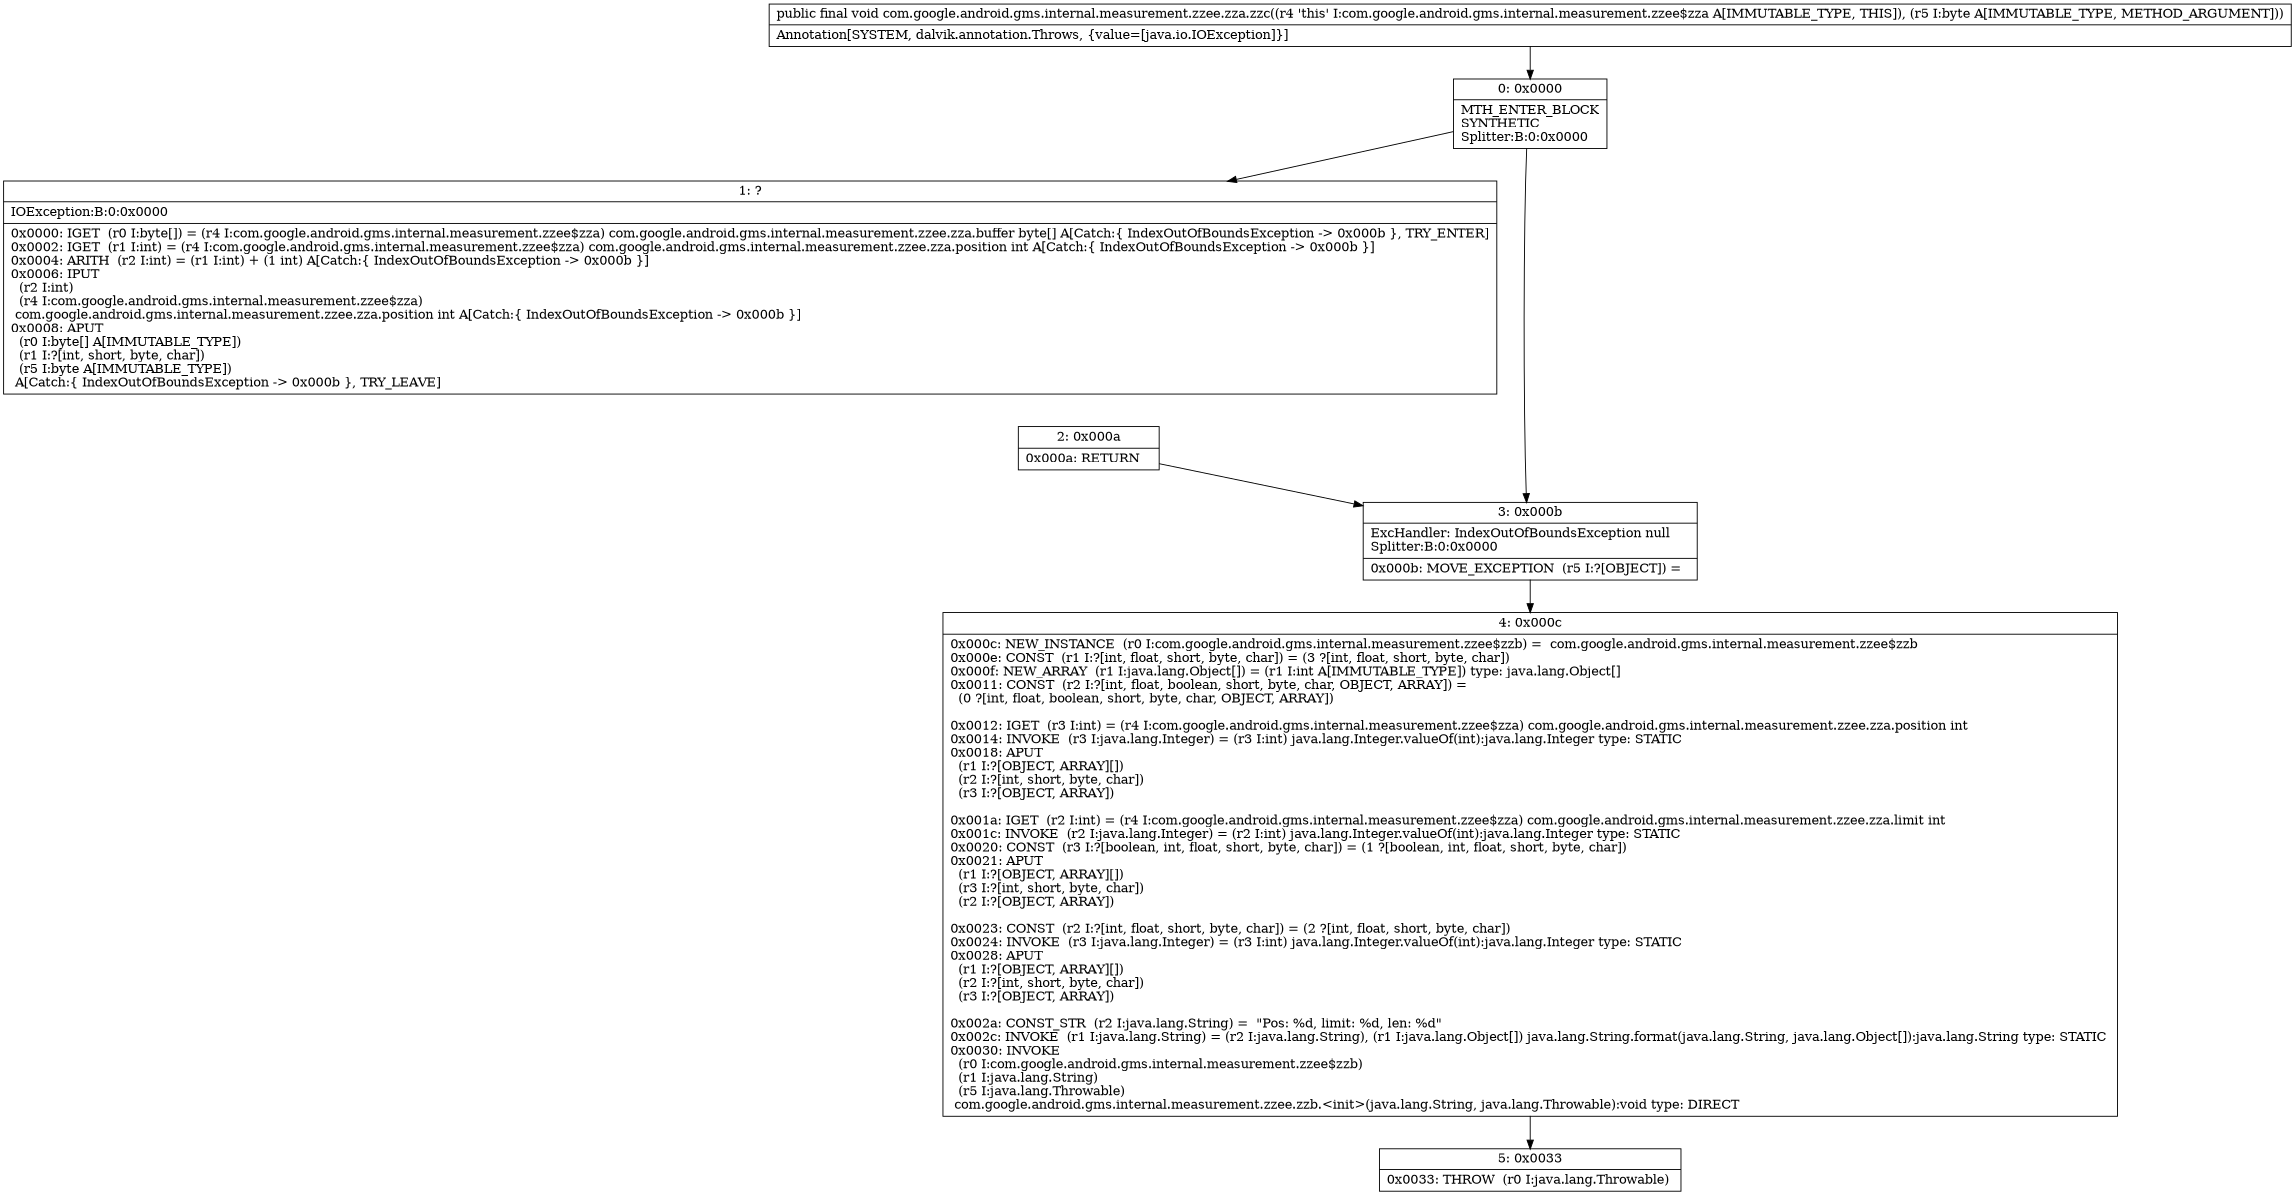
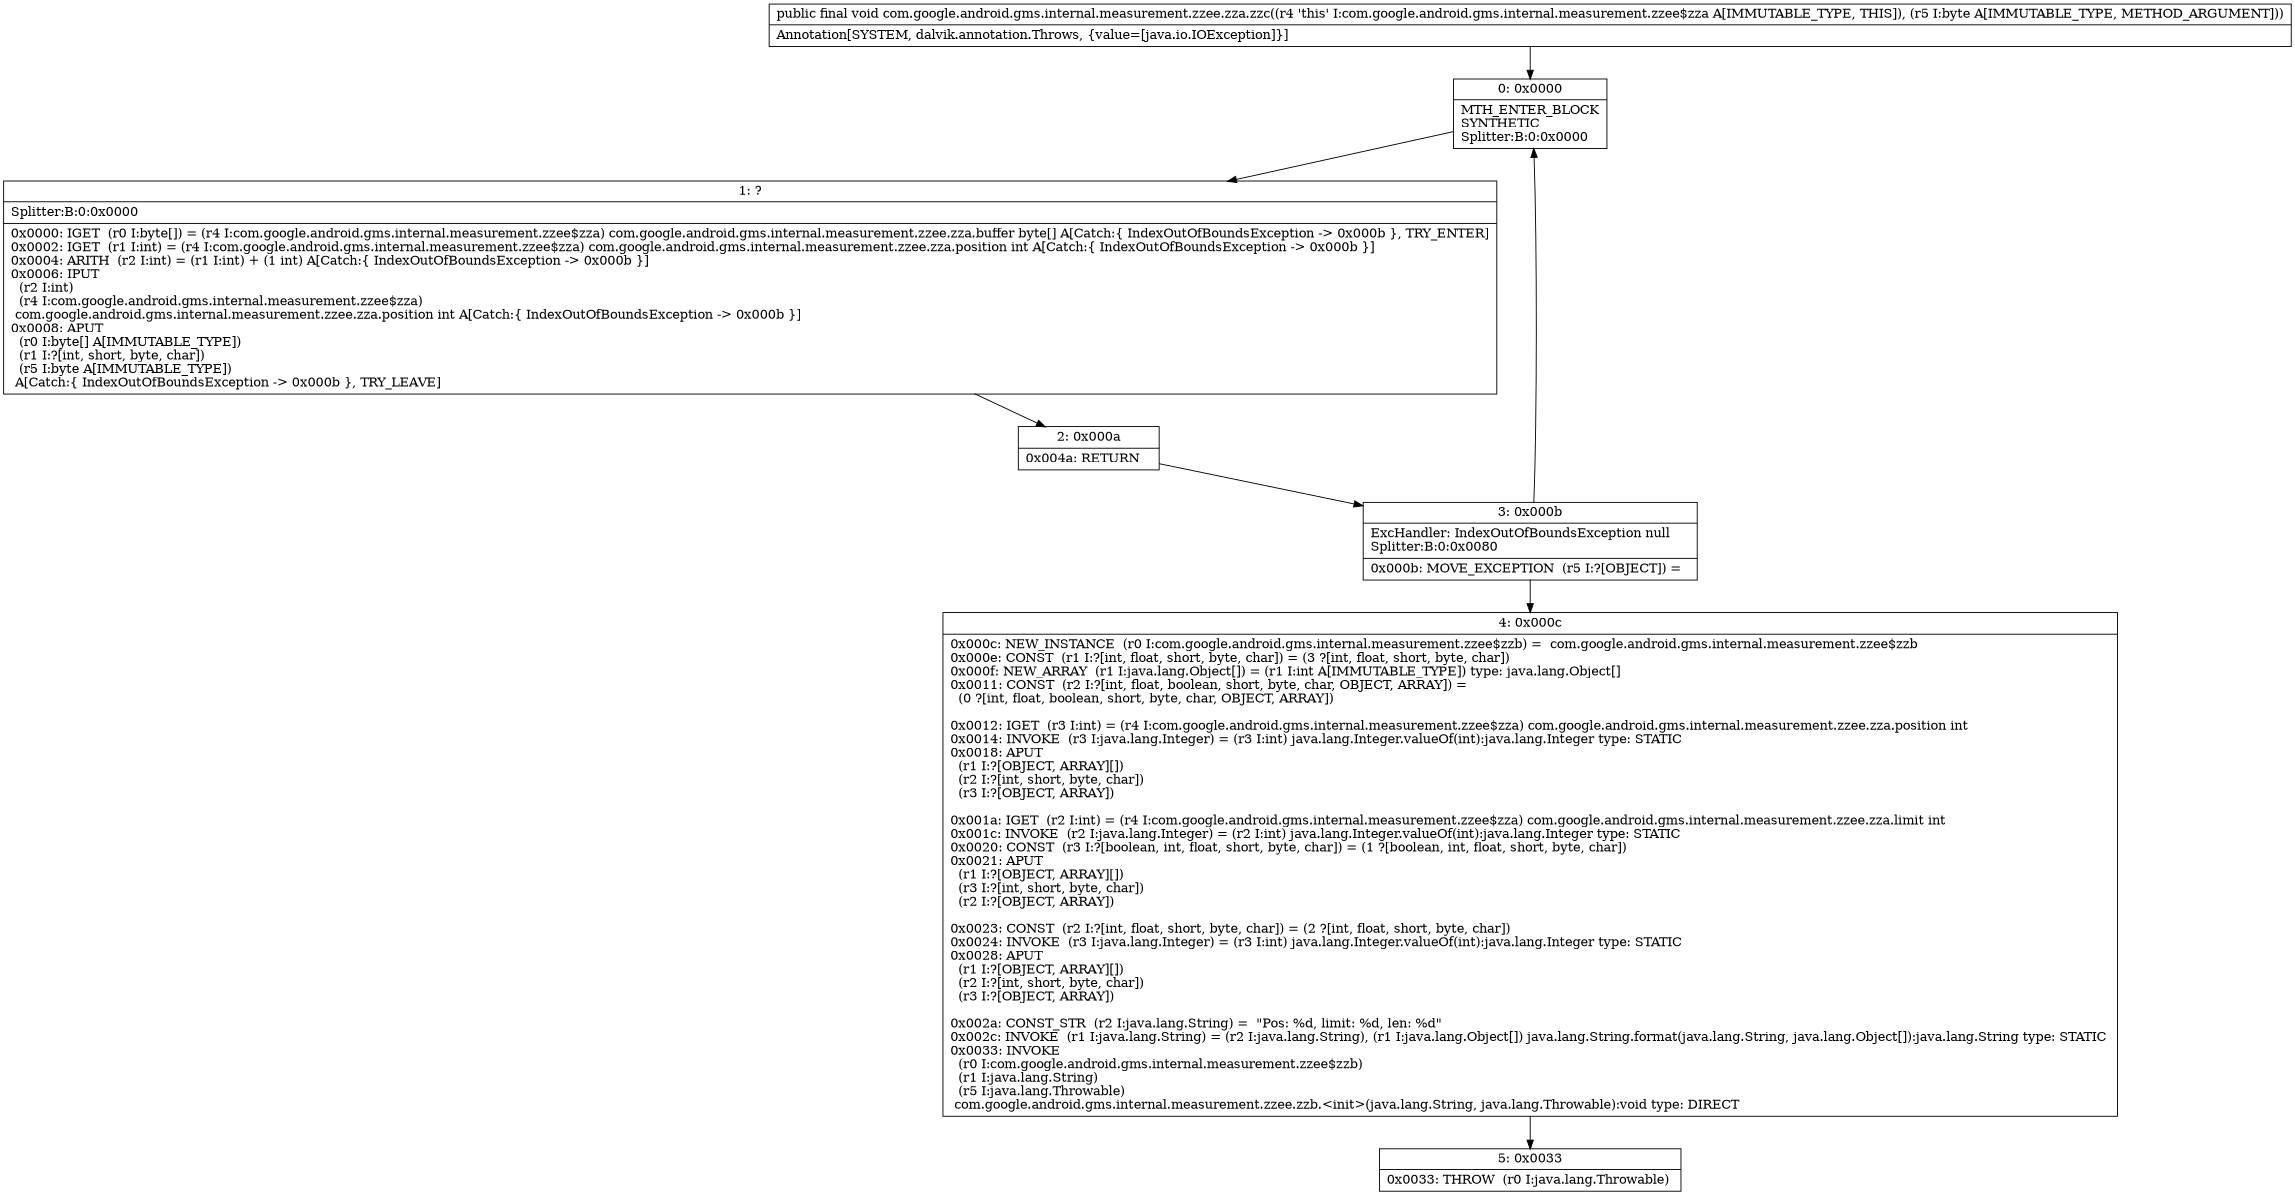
node "1: ?": text "IOException:B:0:0x0000" -> "Splitter:B:0:0x0000"
edge "0: 0x0000" -> "3: 0x000b": reversed
edge "1: ?" -> "2: 0x000a": added
node "2: 0x000a": text "0x000a: RETURN" -> "0x004a: RETURN"
node "3: 0x000b": text "Splitter:B:0:0x0000" -> "Splitter:B:0:0x0080"
node "4: 0x000c": text "0x0030: INVOKE" -> "0x0033: INVOKE"
